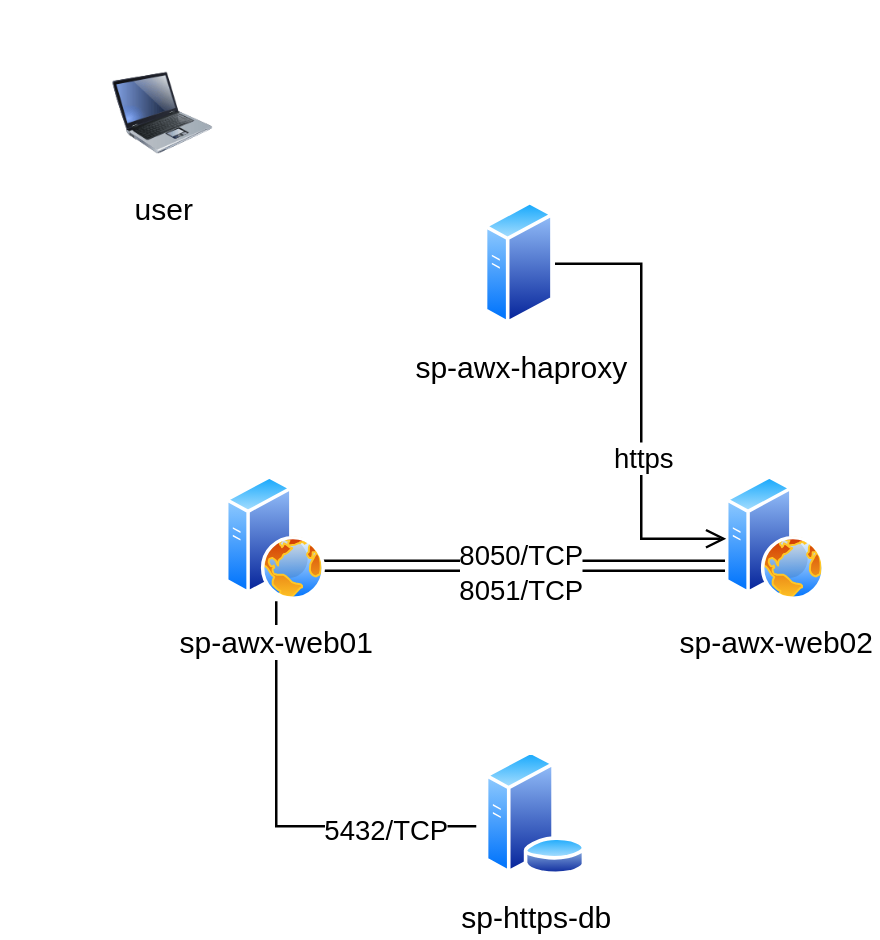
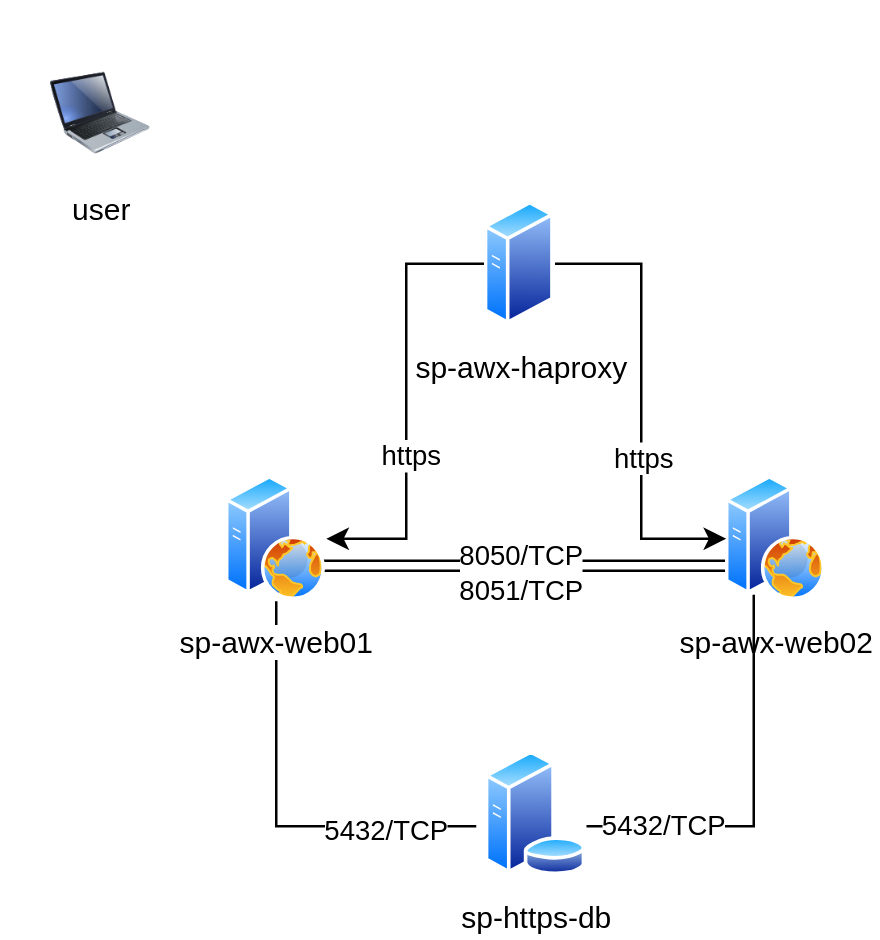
node "user": moved (164, 114) -> (101, 114)
edge "sp-awx-haproxy" -> "sp-awx-web01": added, label "https"
edge "sp-awx-haproxy" -> "sp-awx-web02": arrowhead open -> classic
edge "sp-awx-web02" -- "sp-https-db": added, label "5432/TCP"
